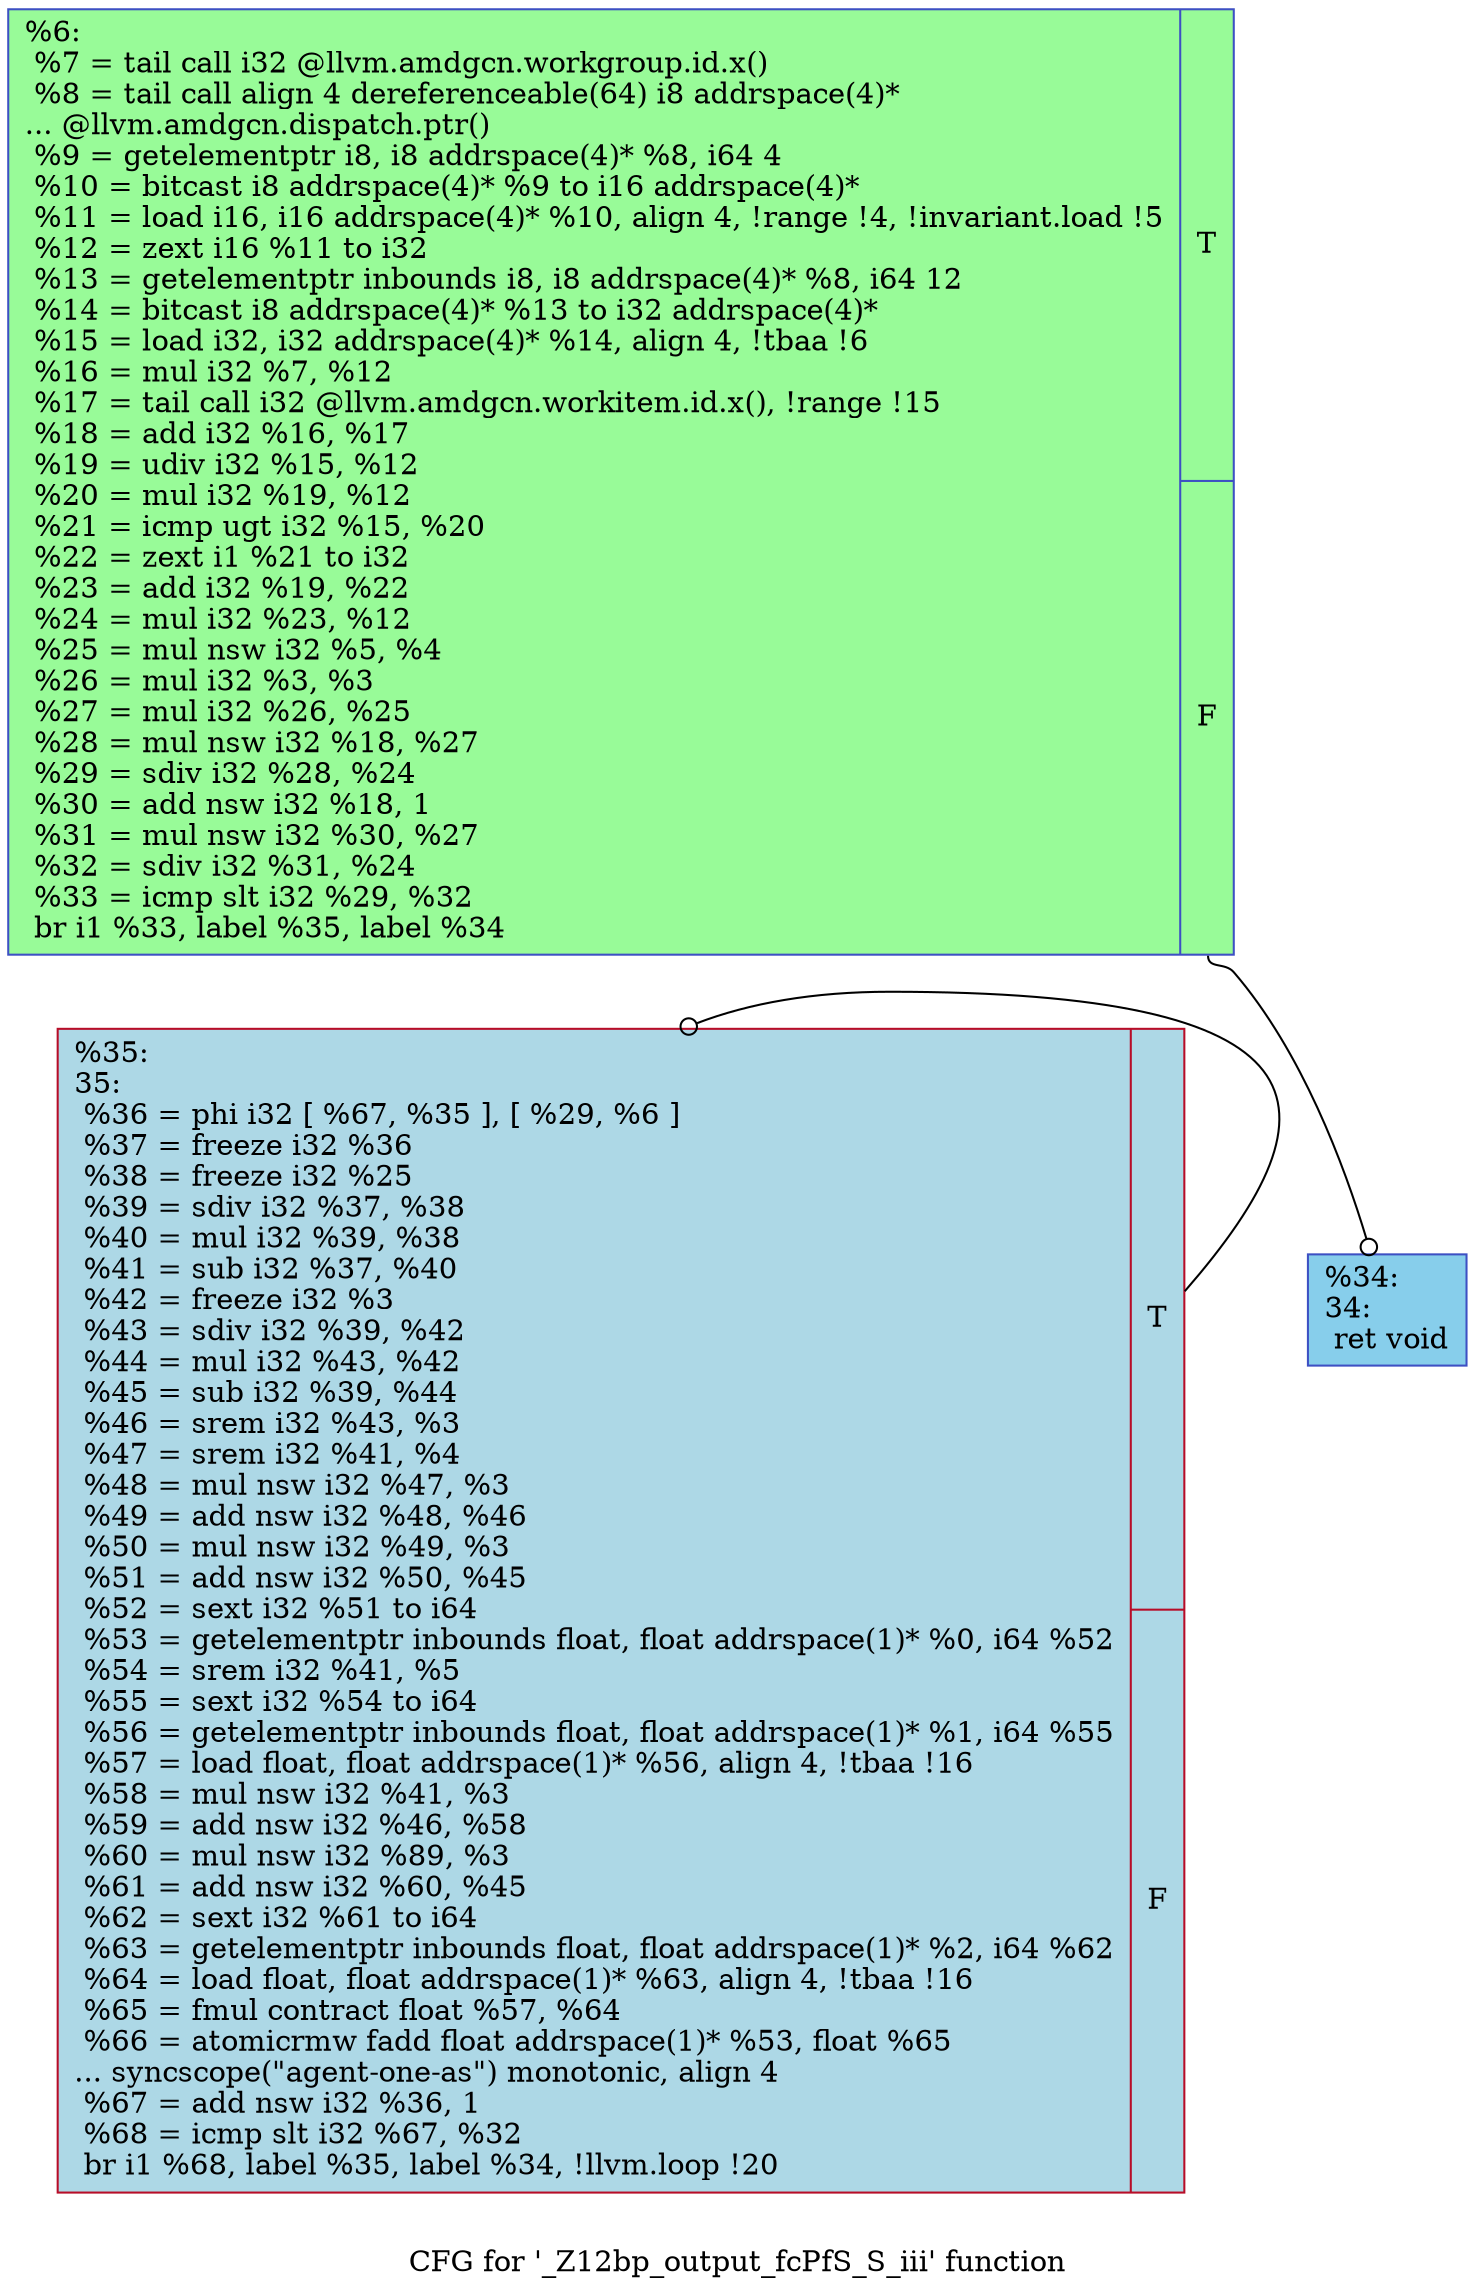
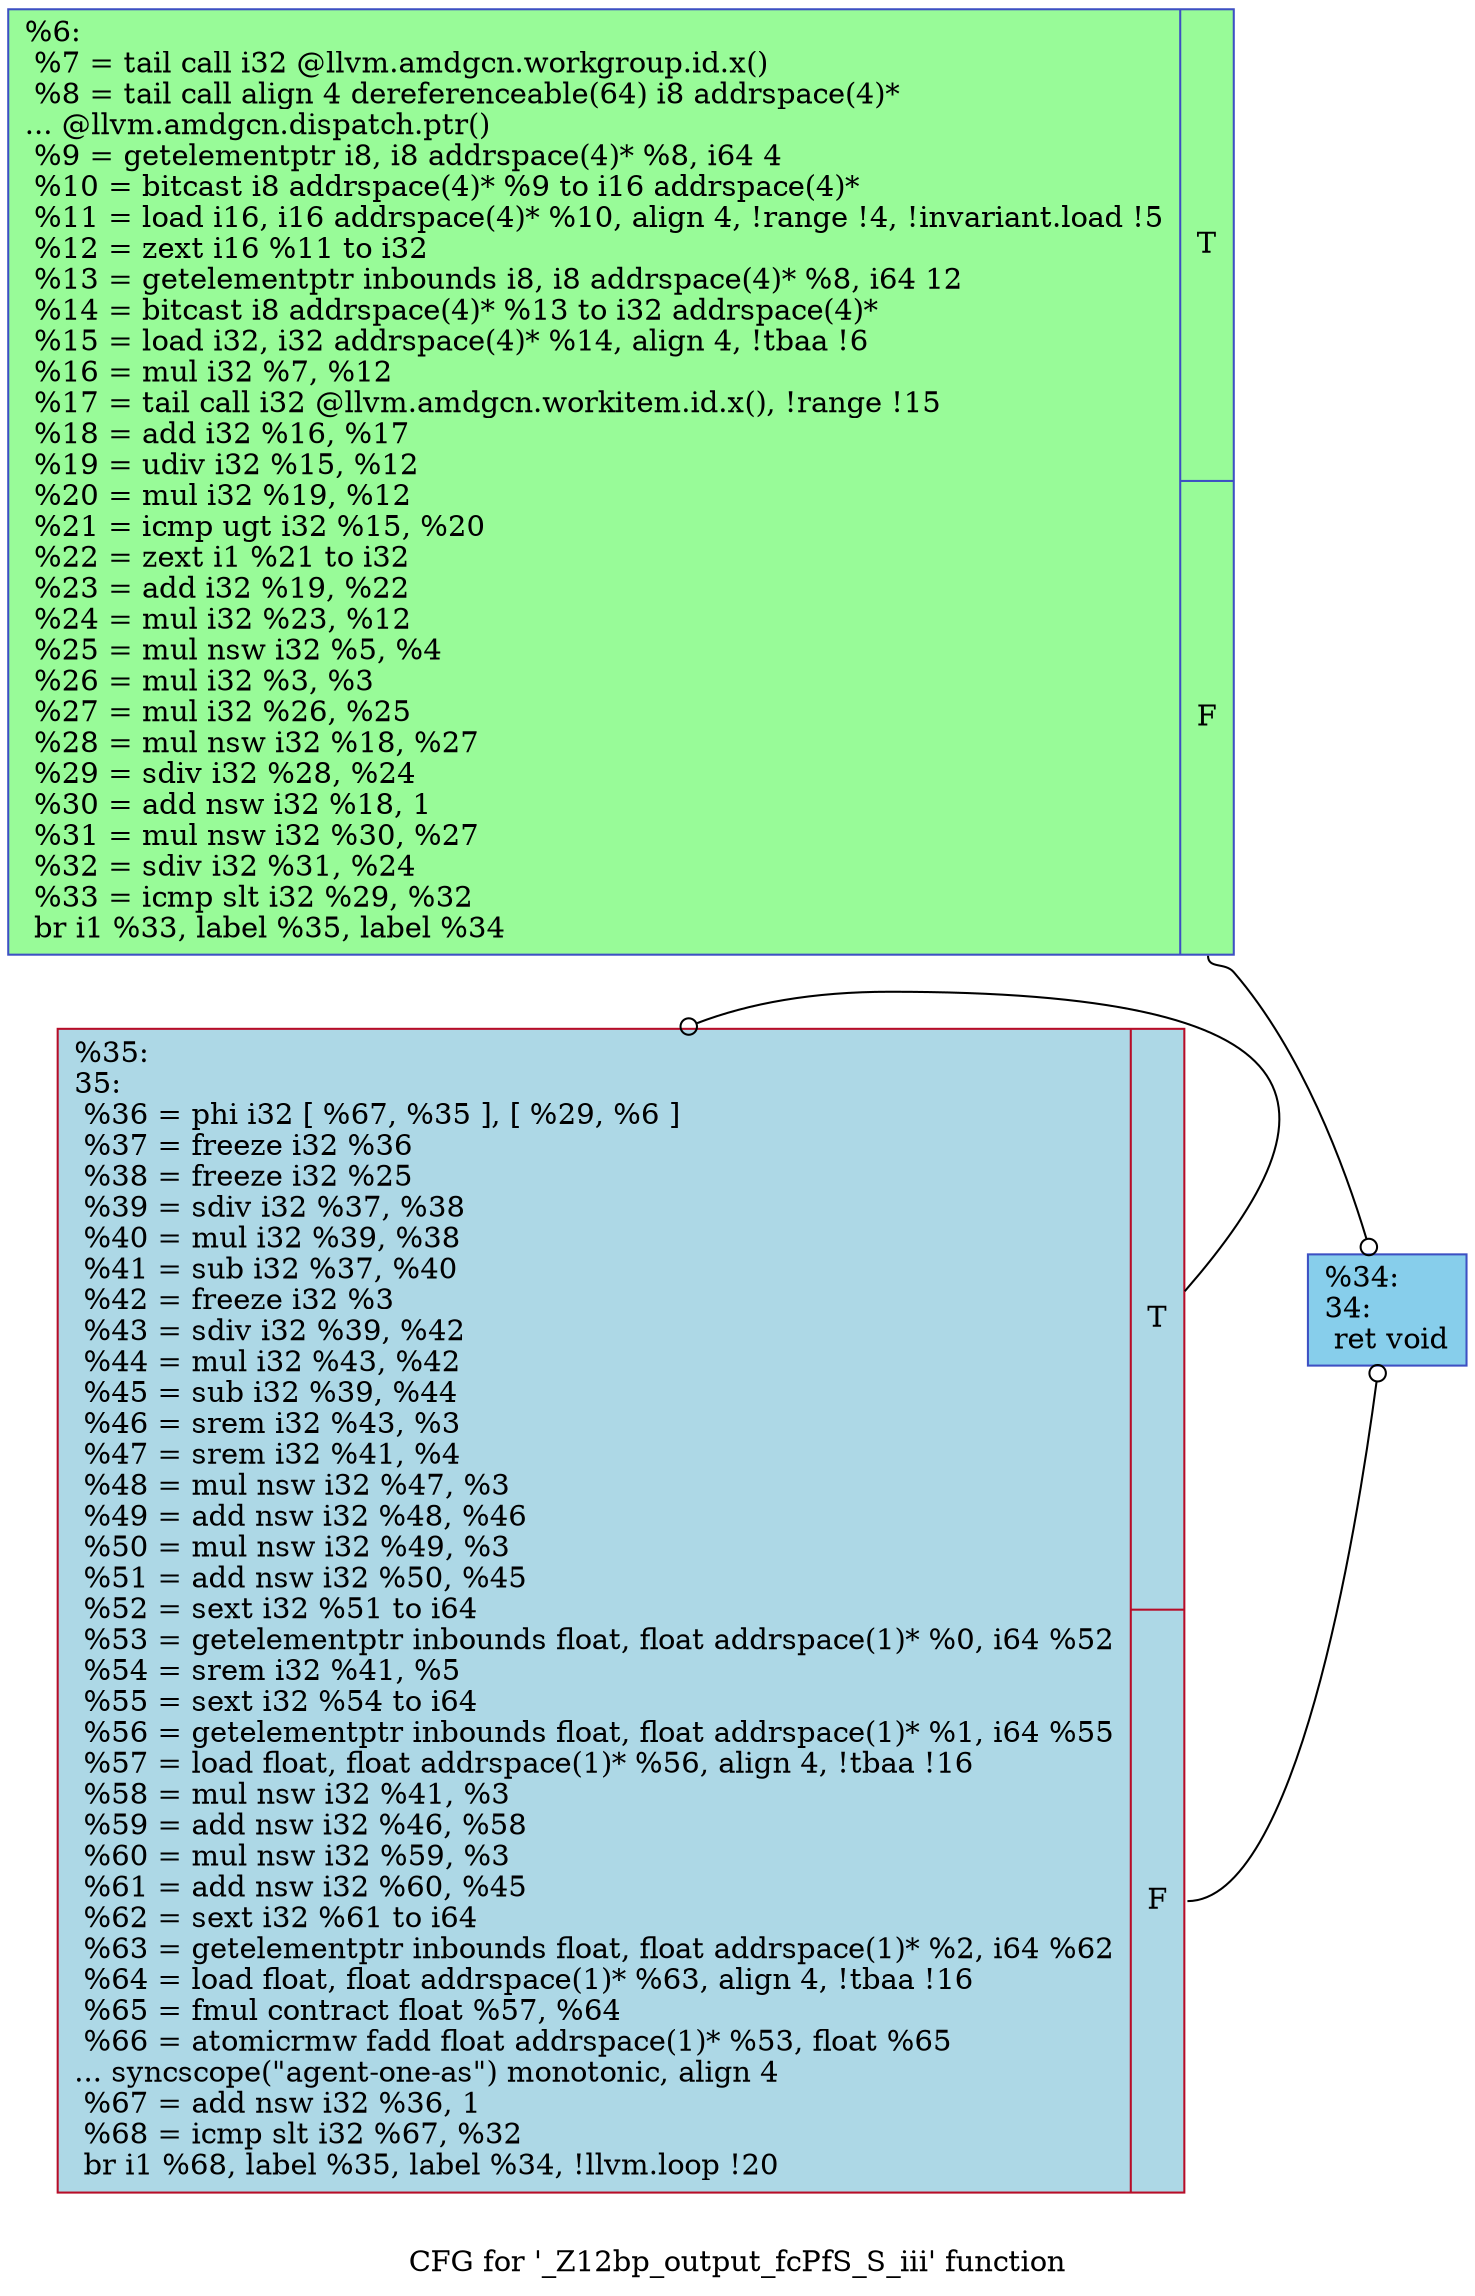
edge "%35:" -> "%34:": added
node "%35:": text "%60 = mul nsw i32 %89, %3" -> "%60 = mul nsw i32 %59, %3"
